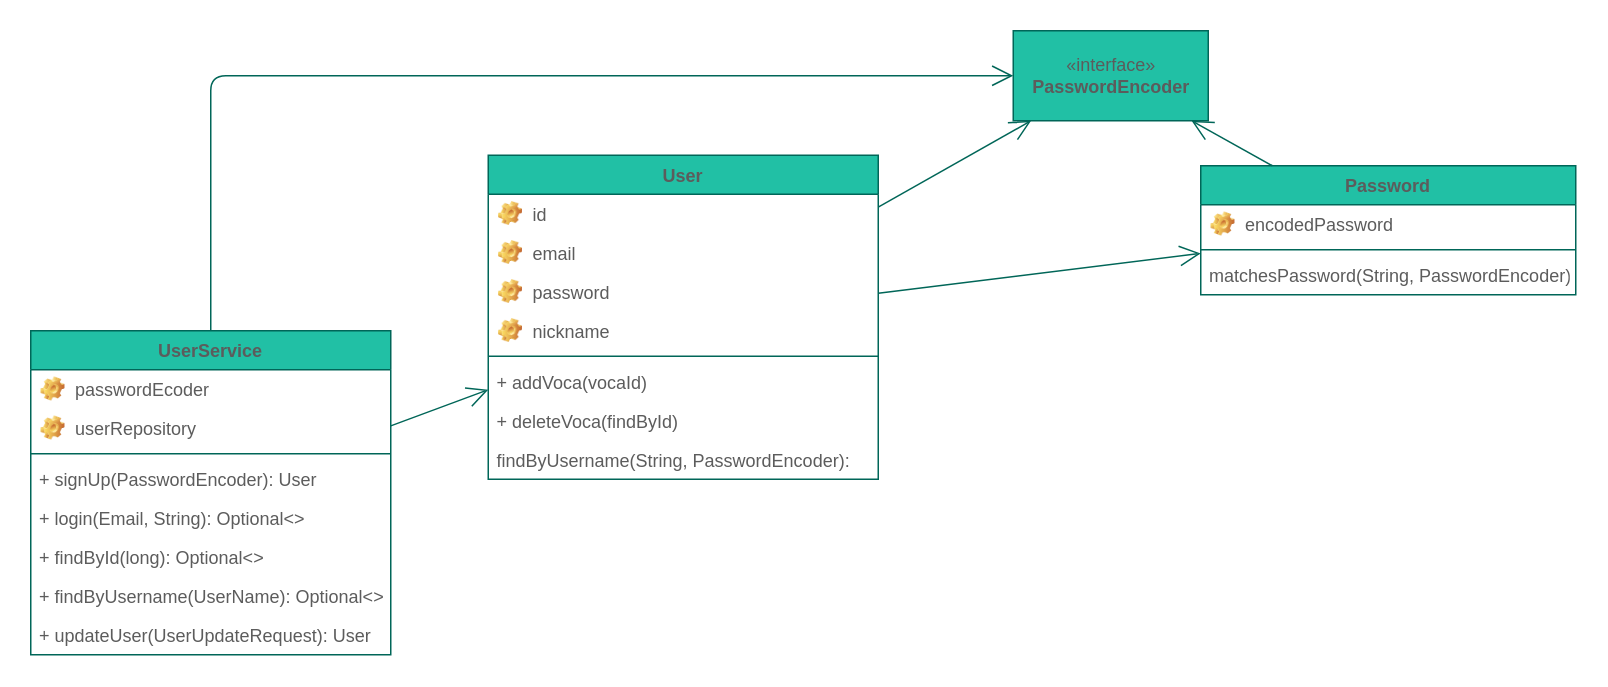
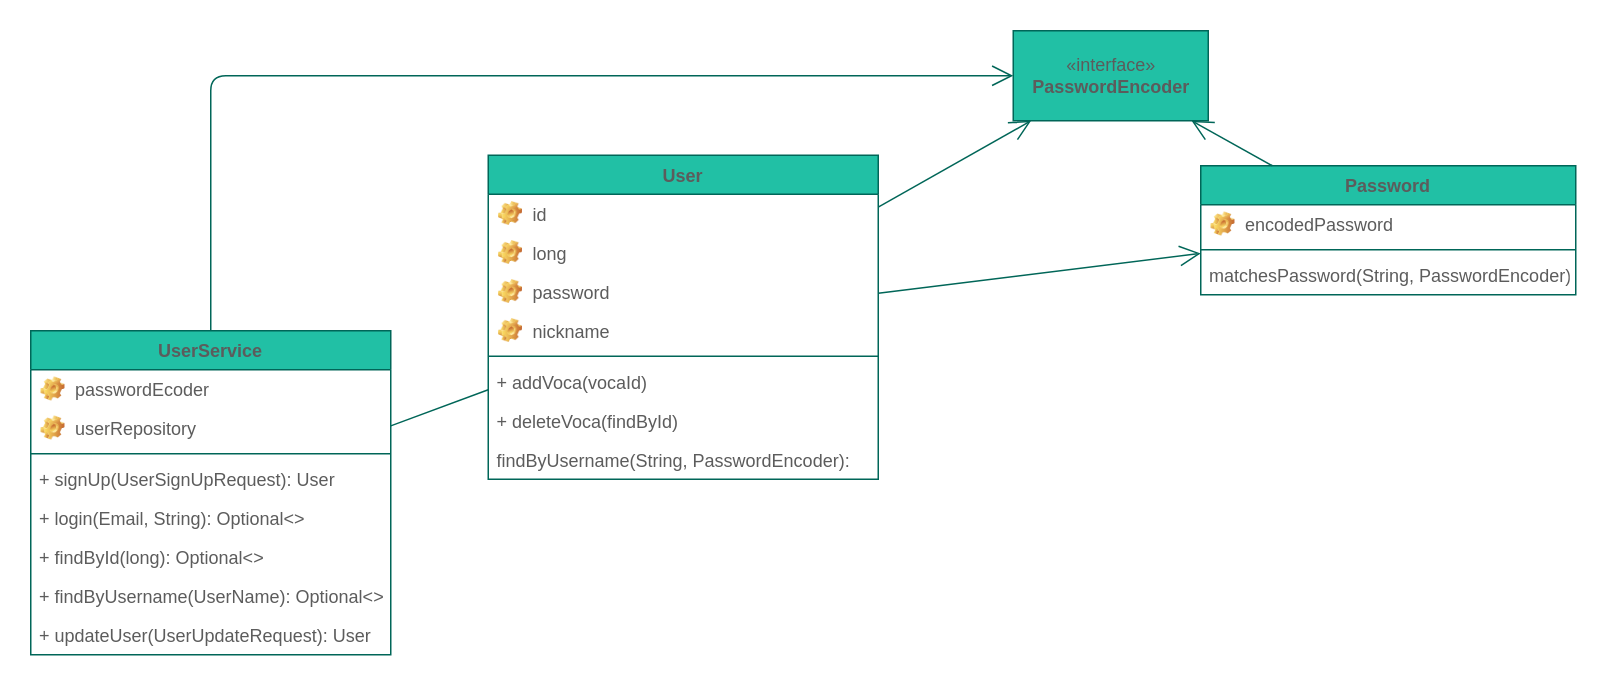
node "email": label "email" -> "long"
edge "UserService" -> "User": arrowhead open -> none
node "+ signUp(PasswordEncoder): User": label "+ signUp(PasswordEncoder): User" -> "+ signUp(UserSignUpRequest): User"
